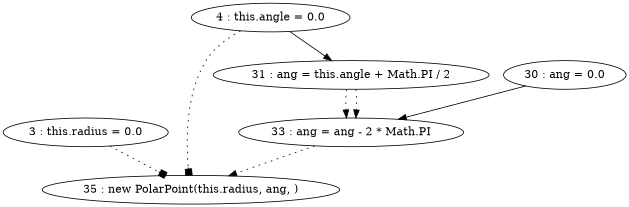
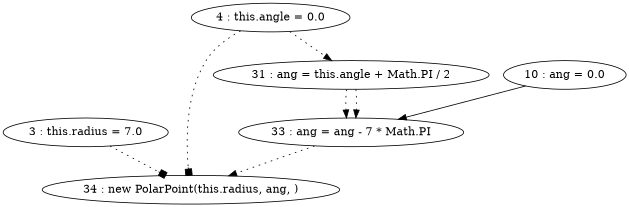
edge "4 : this.angle = 0.0" -> "31 : ang = this.angle + Math.PI / 2": style solid -> dotted
node "30 : ang = 0.0": label "30 : ang = 0.0" -> "10 : ang = 0.0"
node "3 : this.radius = 0.0": label "3 : this.radius = 0.0" -> "3 : this.radius = 7.0"
node "33 : ang = ang - 2 * Math.PI": label "33 : ang = ang - 2 * Math.PI" -> "33 : ang = ang - 7 * Math.PI"
node "35 : new PolarPoint(this.radius, ang, )": label "35 : new PolarPoint(this.radius, ang, )" -> "34 : new PolarPoint(this.radius, ang, )"
